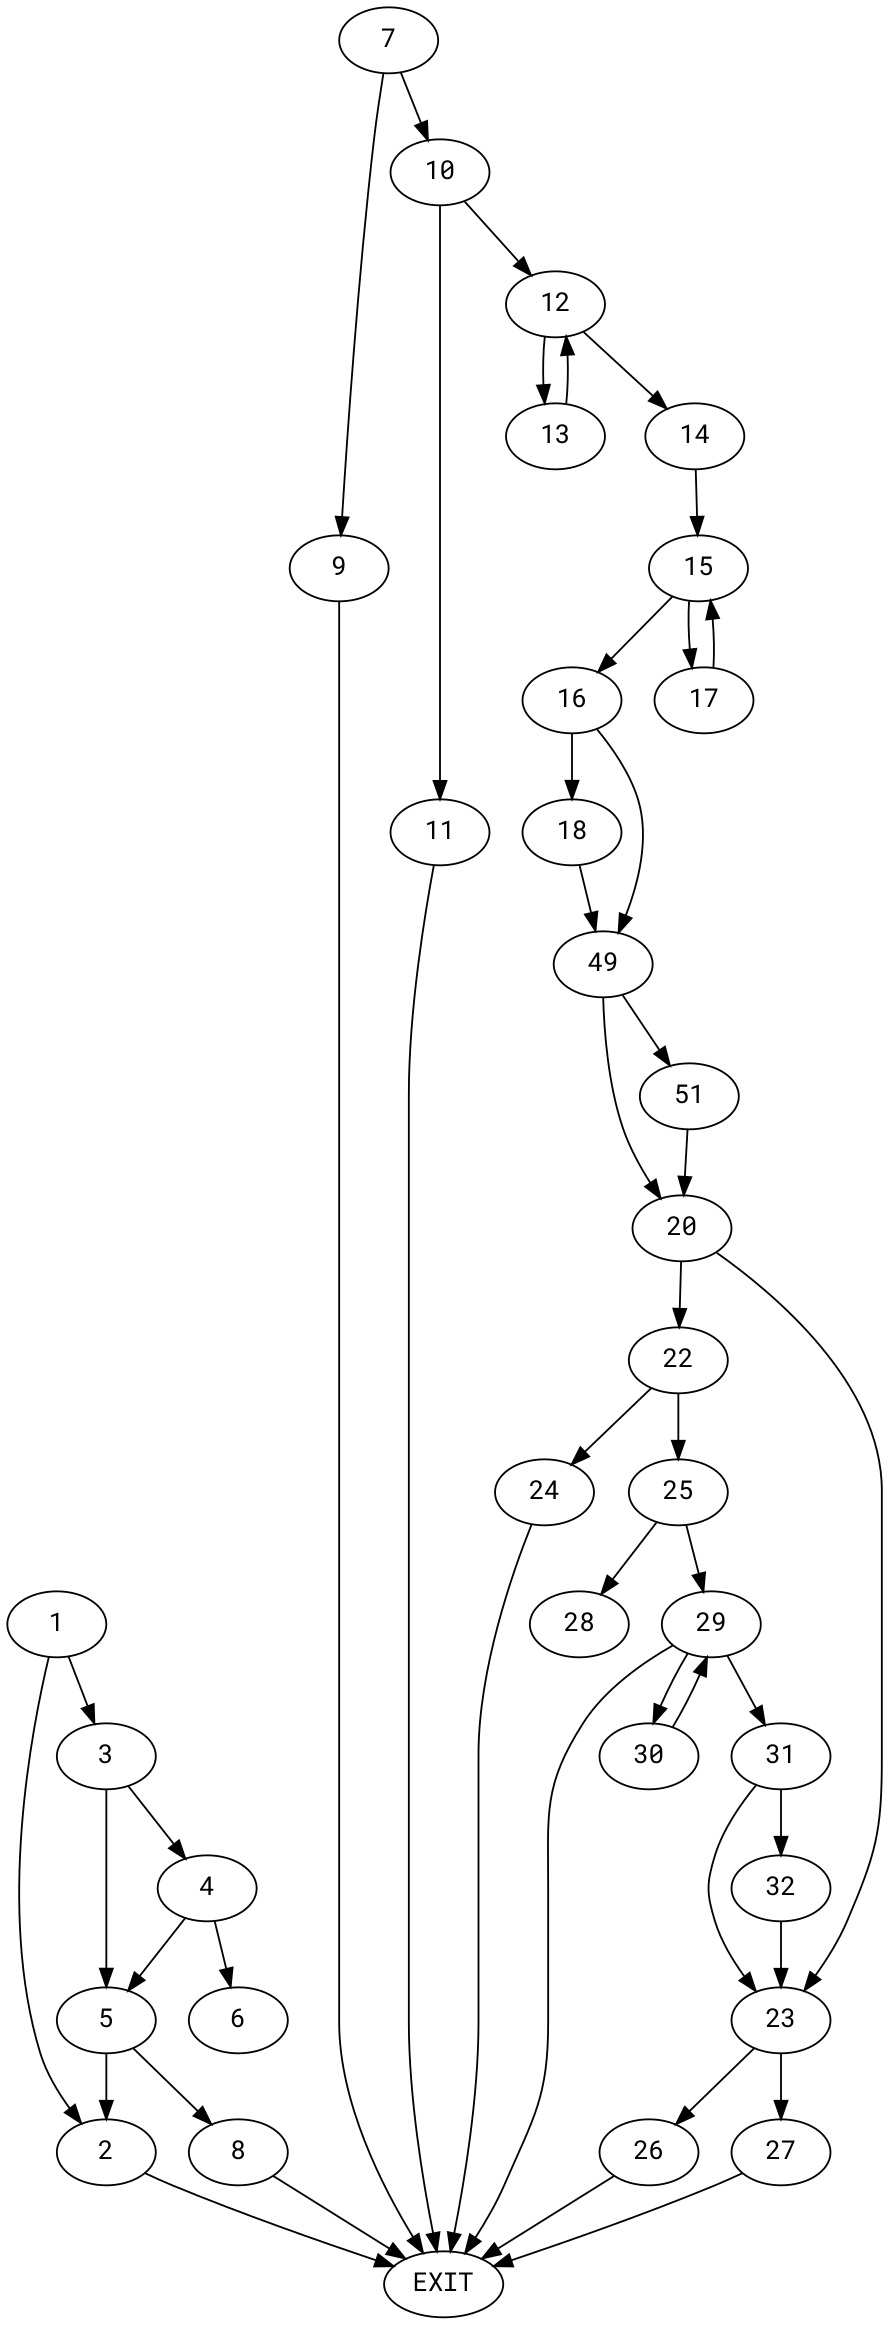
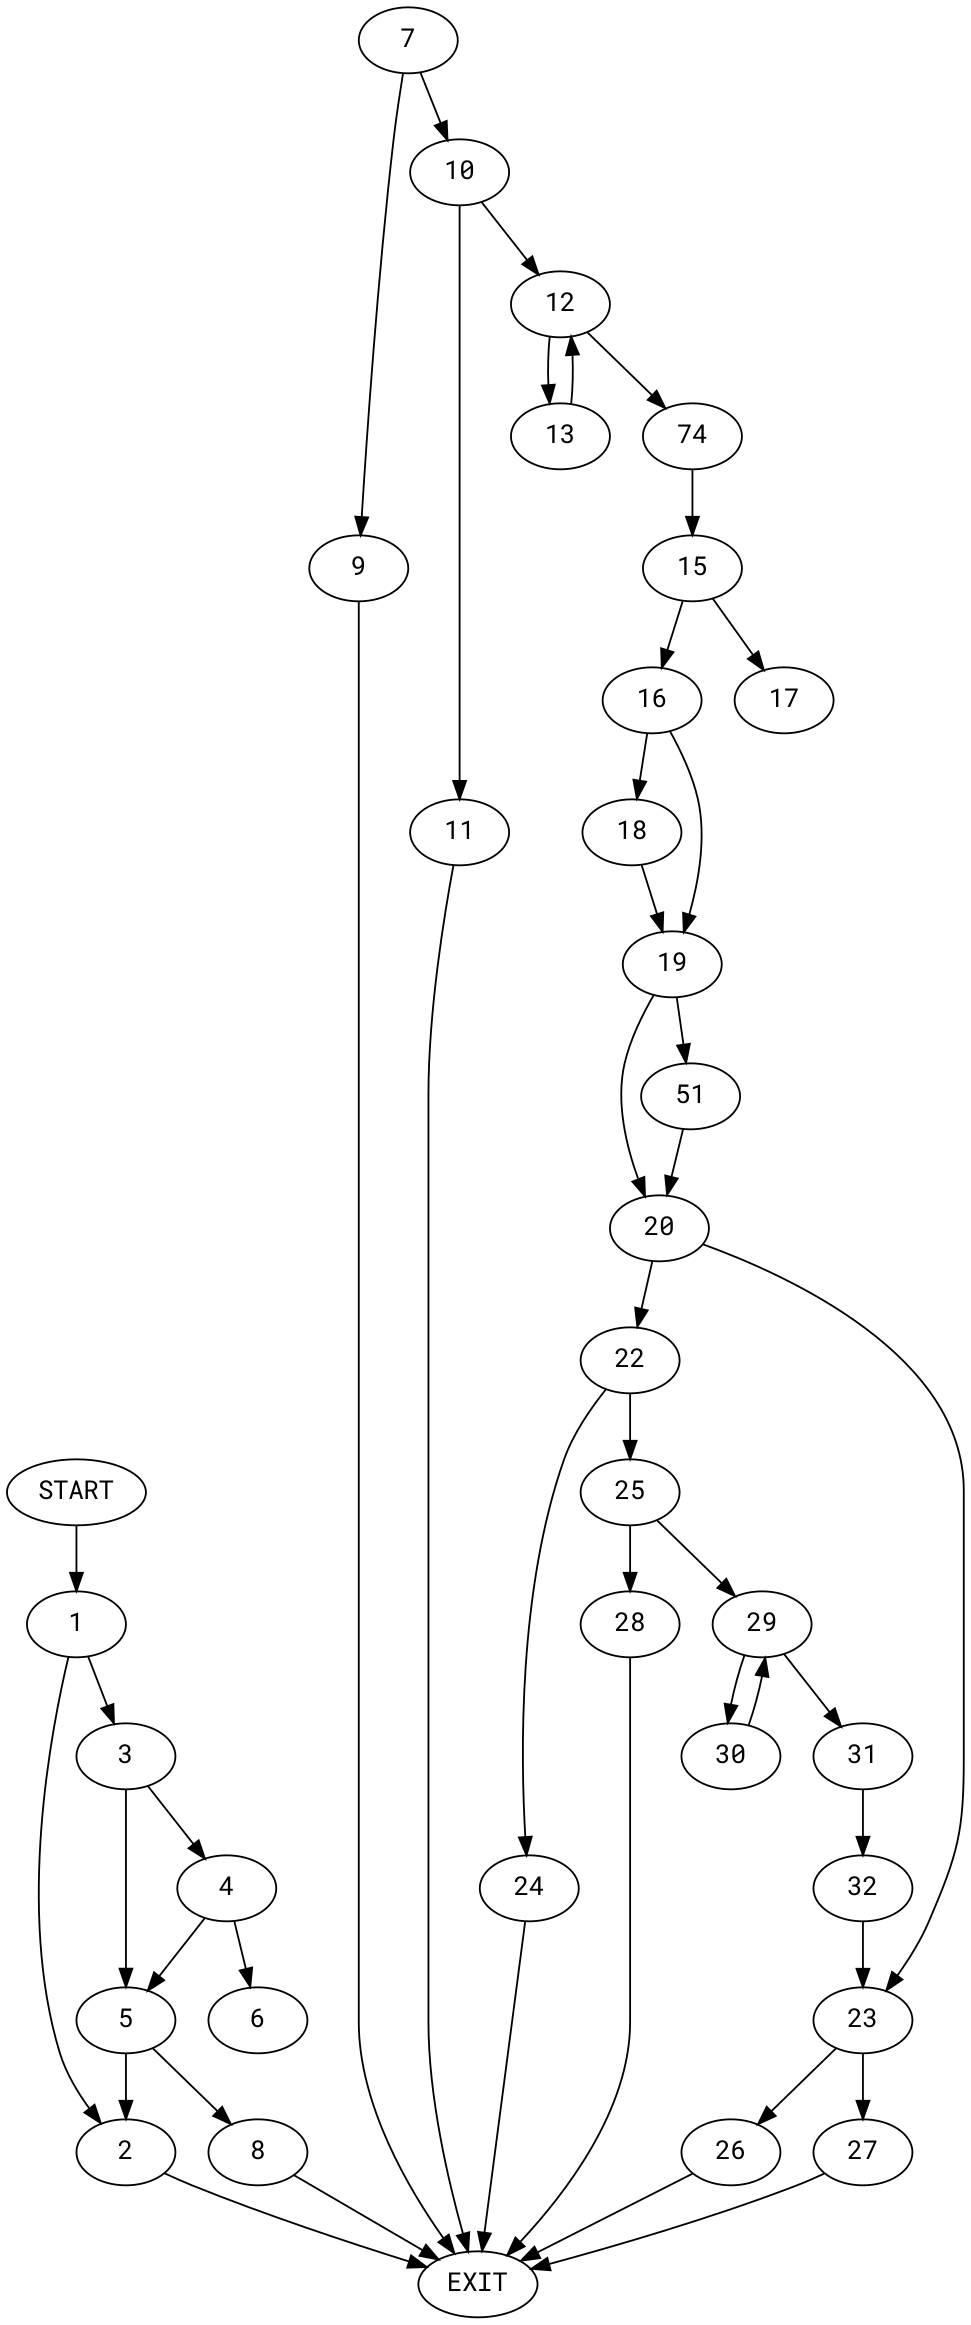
node "14": label "14" -> "74"
edge "17" -> "15": removed
node "49": label "49" -> "19"
node "START": added
edge "31" -> "23": removed
edge "29" -> "EXIT": now "28" -> "EXIT"
